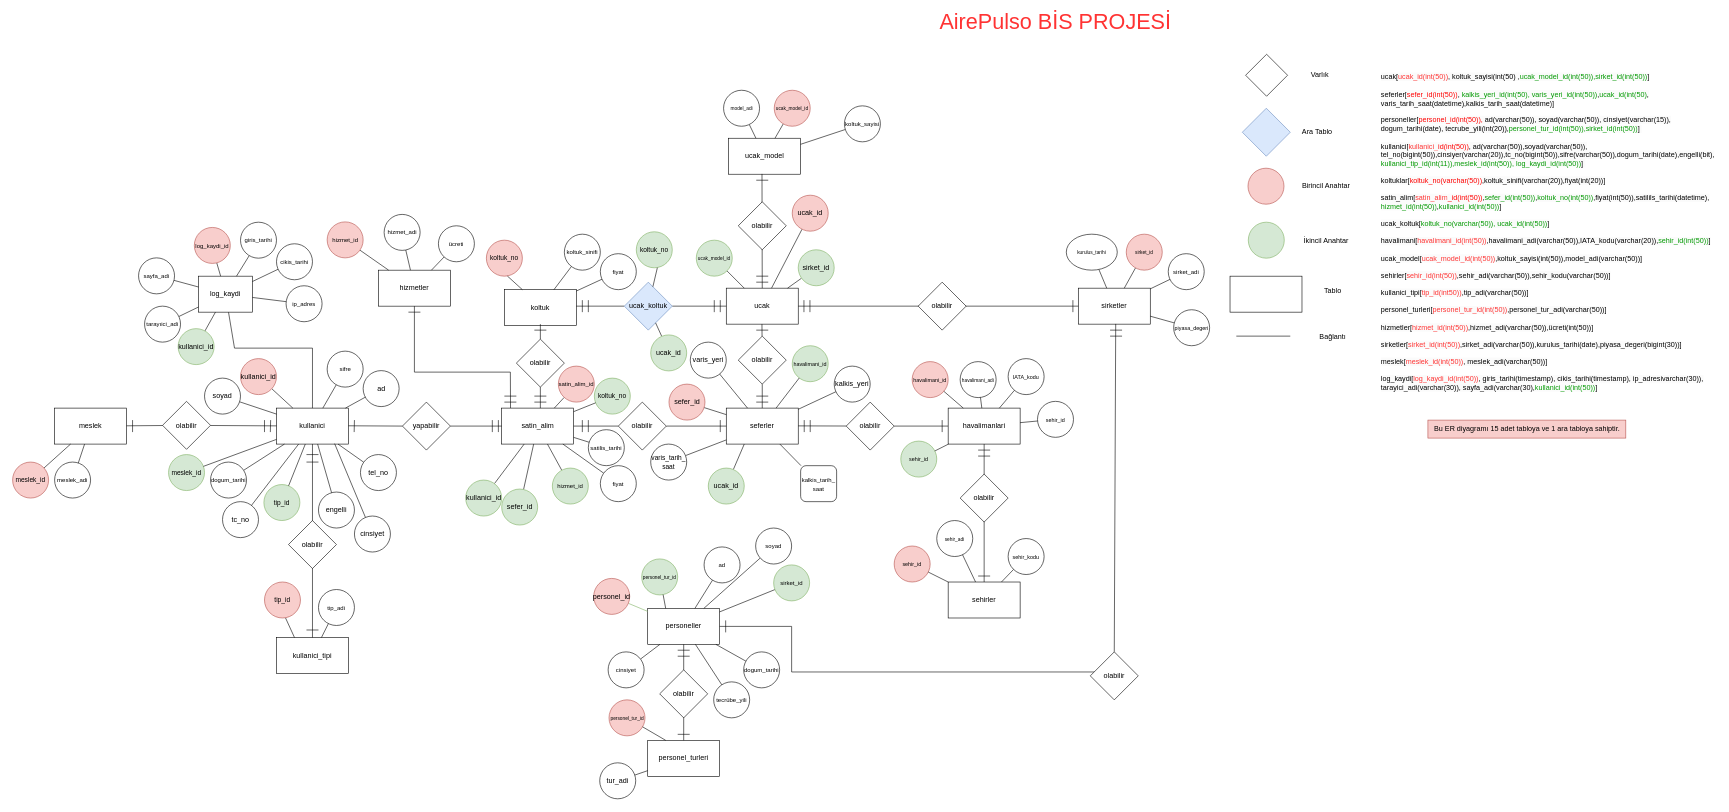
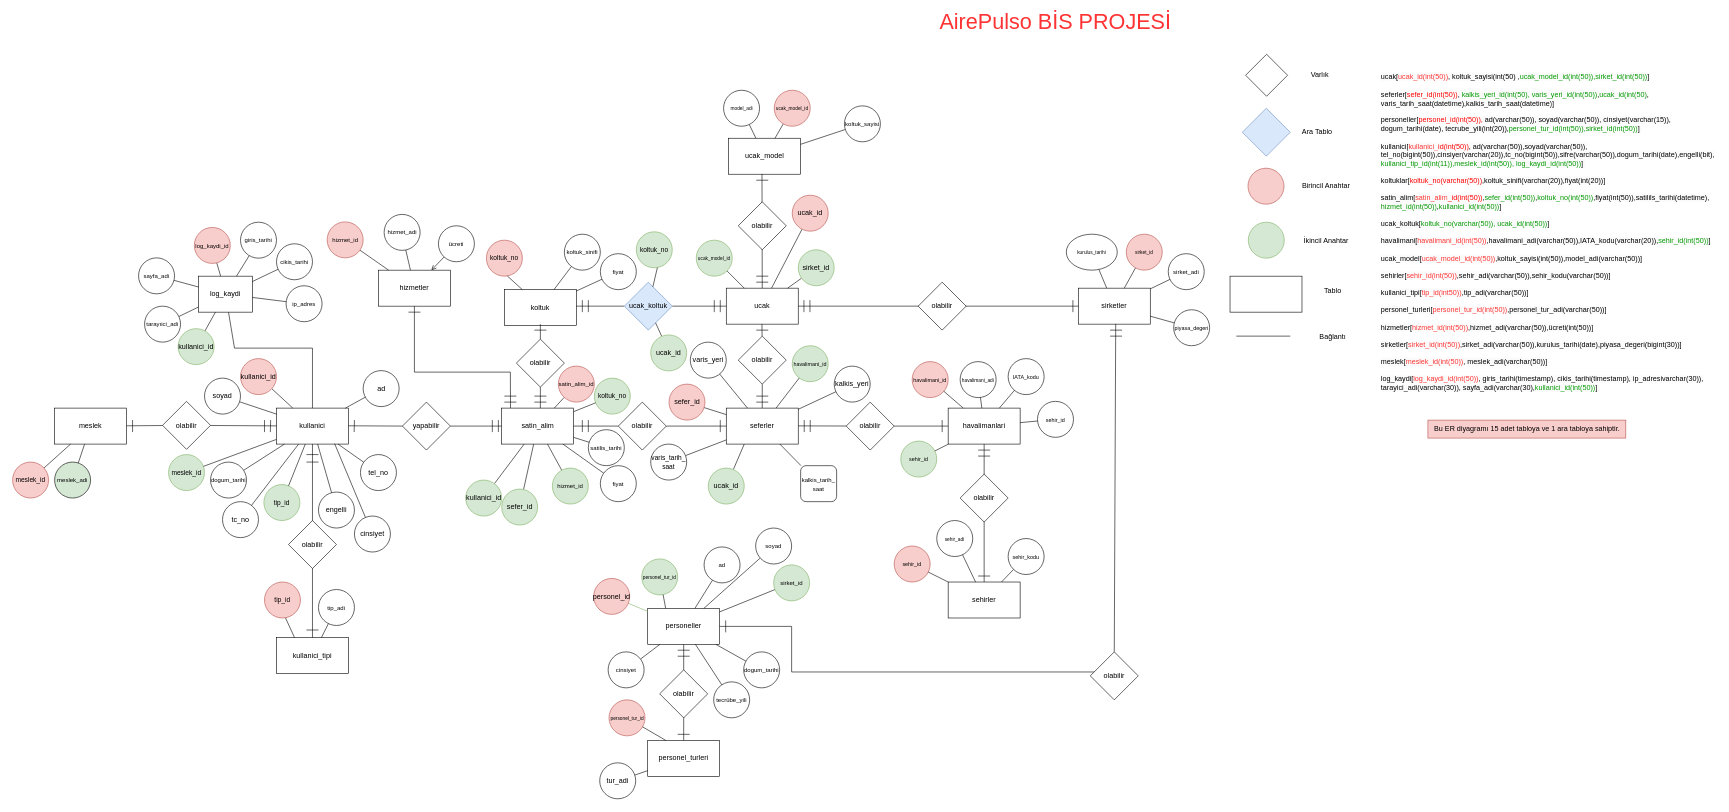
edge "ücreti" -- "hizmetler": arrowhead none -> open
node "sifre": removed
edge "sifre" -- "kullanici": removed
node "meslek_adi": fillcolor #ffffff -> #d5e8d4
